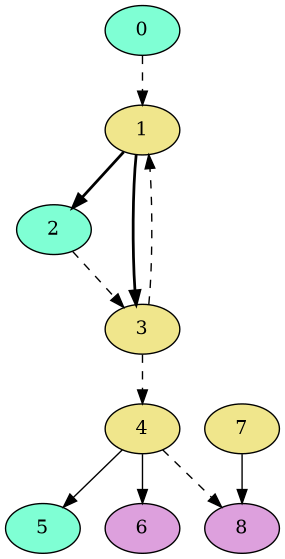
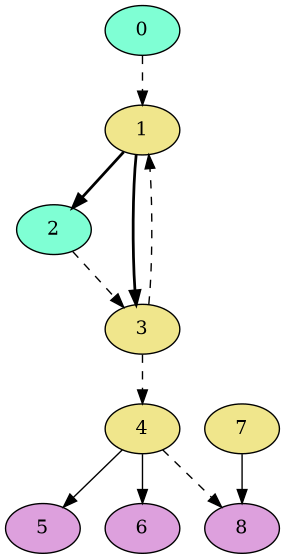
node "5": fillcolor aquamarine -> plum
